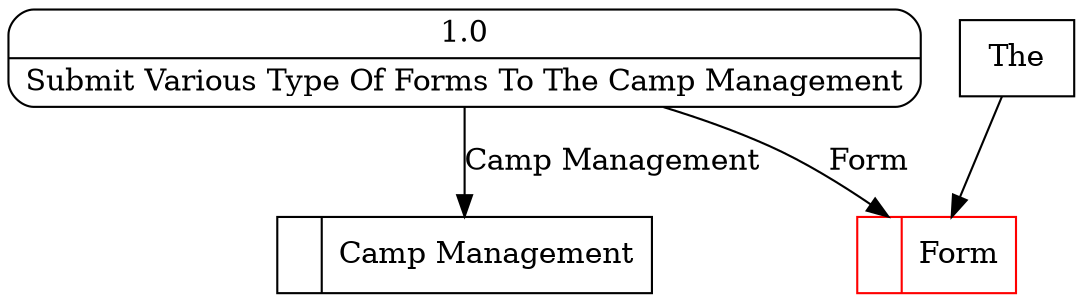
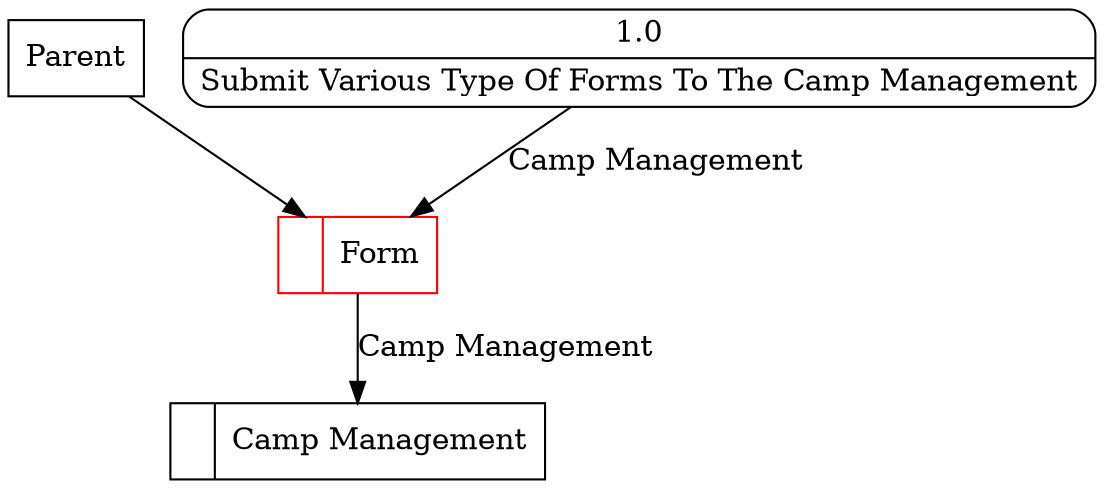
node "The": label "The" -> "Parent"
edge "1.0" -> "Camp Management": now "Form" -> "Camp Management"
edge "1.0" -> "Form": label "Form" -> "Camp Management"
